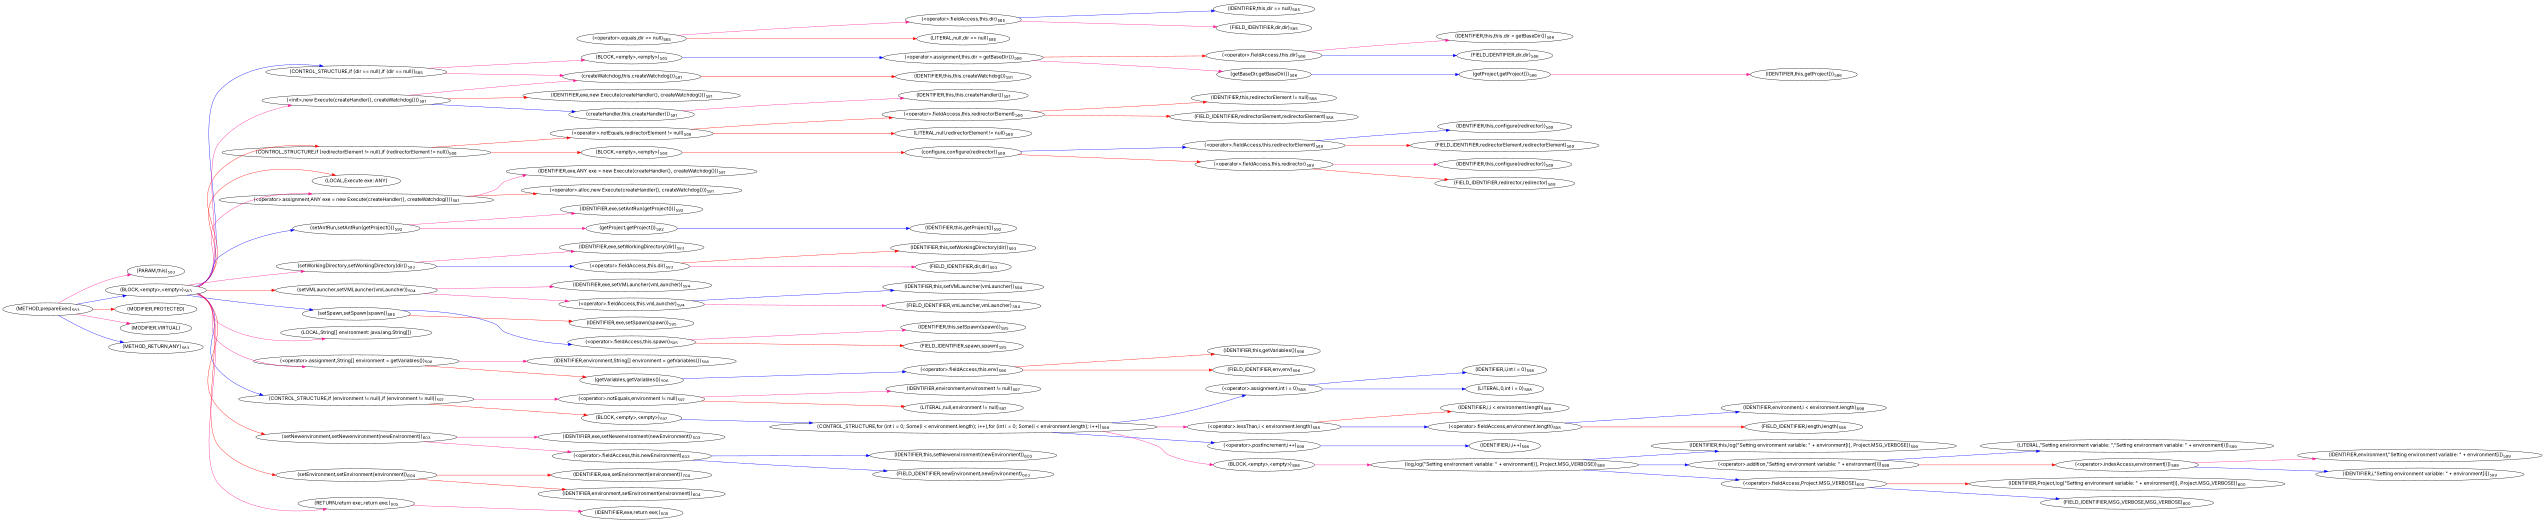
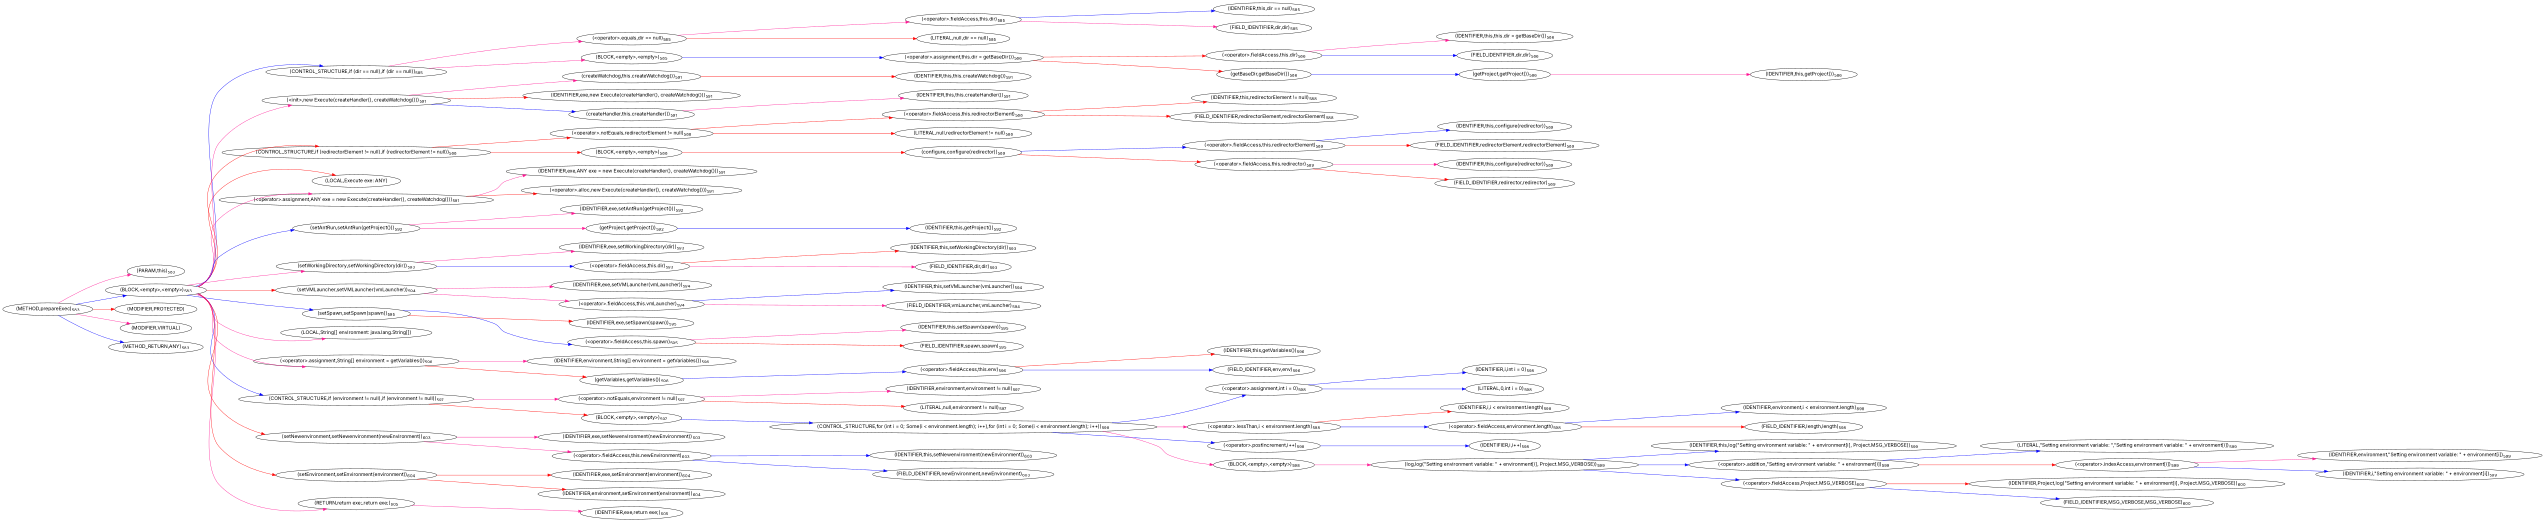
edge "(<operator>.assignment,this.dir = getBaseDir())" -> "(getBaseDir,getBaseDir())": color deeppink -> red
edge "(CONTROL_STRUCTURE,if (dir == null),if (dir == null))" -> "(createWatchdog,this.createWatchdog())": now "(CONTROL_STRUCTURE,if (dir == null),if (dir == null))" -> "(<operator>.equals,dir == null)"
node "(FIELD_IDENTIFIER,vmLauncher,vmLauncher)": text "394" -> "594"
edge "(<operator>.fieldAccess,this.env)" -> "(FIELD_IDENTIFIER,env,env)": color red -> blue
node "(IDENTIFIER,exe,setEnvironment(environment))": text "704" -> "604"
